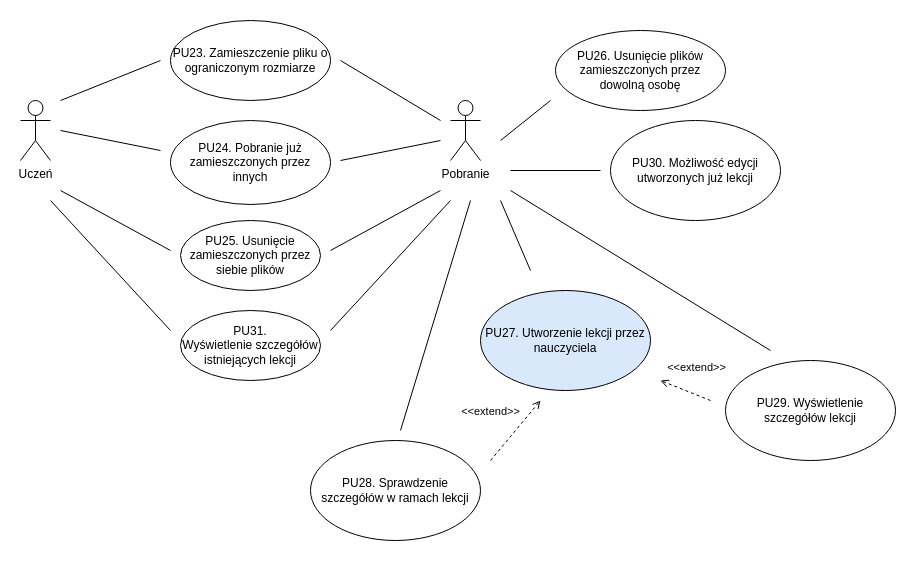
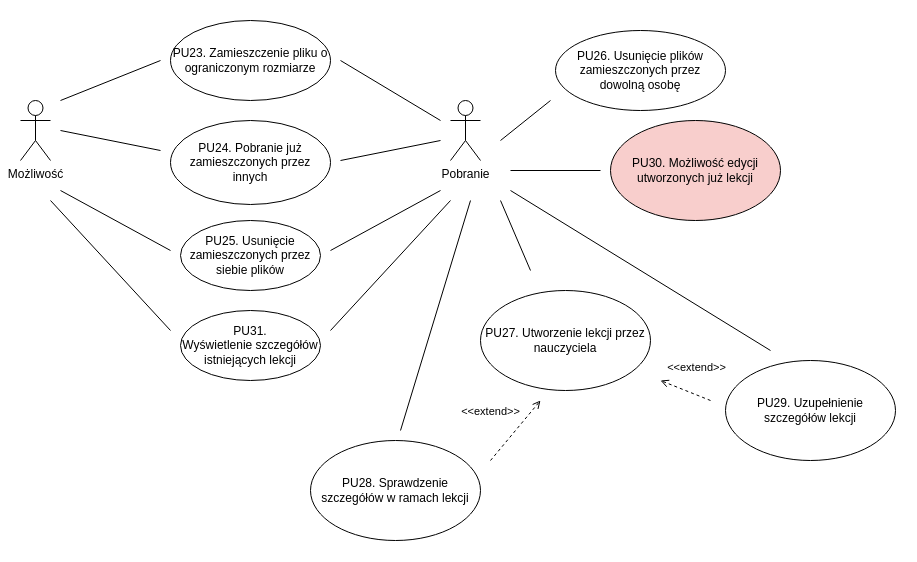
node "PU30. Możliwość edycji utworzonych już lekcji": fillcolor #ffffff -> #f8cecc
node "Uczeń": label "Uczeń" -> "Możliwość"
node "PU27. Utworzenie lekcji przez nauczyciela": fillcolor #dae8fc -> #ffffff
node "PU29. Wyświetlenie szczegółów lekcji": label "PU29. Wyświetlenie szczegółów lekcji" -> "PU29. Uzupełnienie szczegółów lekcji"
